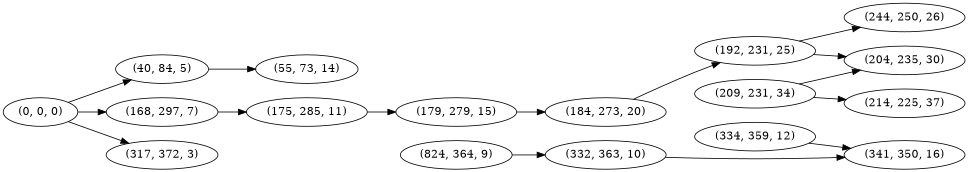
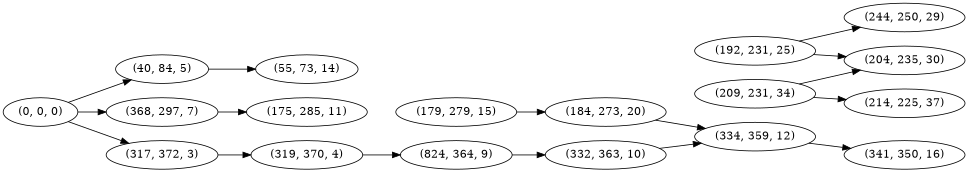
node "(244, 250, 26)": label "(244, 250, 26)" -> "(244, 250, 29)"
edge "(184, 273, 20)" -> "(192, 231, 25)": now "(184, 273, 20)" -> "(334, 359, 12)"
node "(168, 297, 7)": label "(168, 297, 7)" -> "(368, 297, 7)"
edge "(175, 285, 11)" -> "(179, 279, 15)": removed
node "(319, 370, 4)": added
edge "(332, 363, 10)" -> "(341, 350, 16)": now "(332, 363, 10)" -> "(334, 359, 12)"
